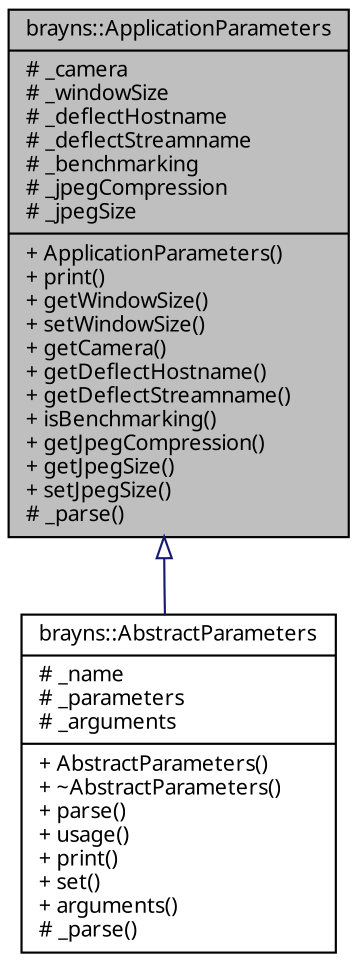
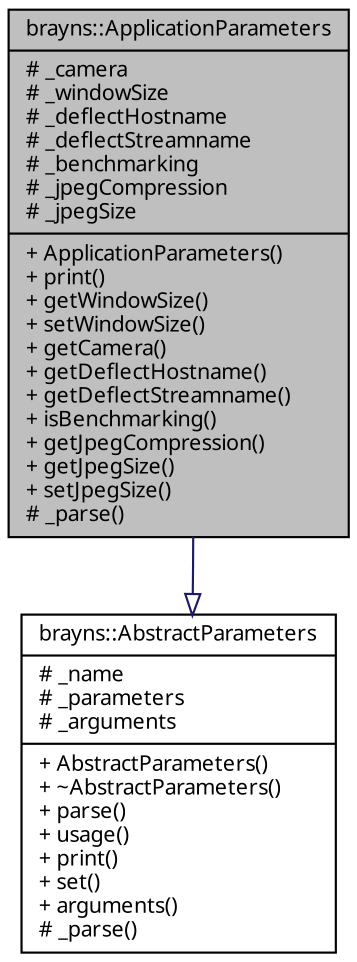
edge "brayns::AbstractParameters" -> "brayns::ApplicationParameters": reversed
